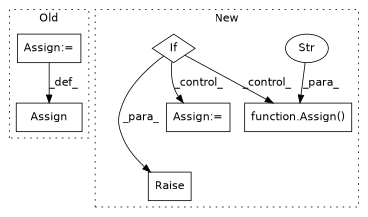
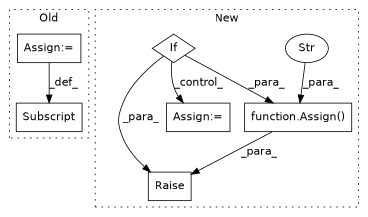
edge "If" -> "function.Assign()": label "_control_" -> "_para_"
node "Assign": label "Assign" -> "Subscript"
edge "function.Assign()" -> "Raise": added, label "_para_"
